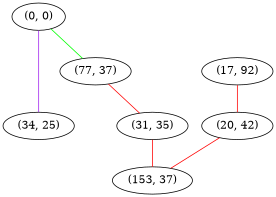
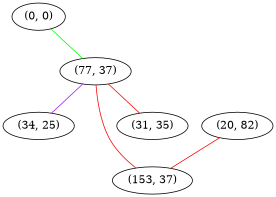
edge "(0, 0)" -- "(34, 25)": now "(77, 37)" -- "(34, 25)"
node "(17, 92)": removed
node "(20, 42)": label "(20, 42)" -> "(20, 82)"
edge "(31, 35)" -- "(153, 37)": now "(77, 37)" -- "(153, 37)"
